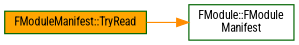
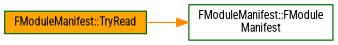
node "FModule::FModule Manifest": label "FModule::FModule Manifest" -> "FModuleManifest::FModule Manifest"
